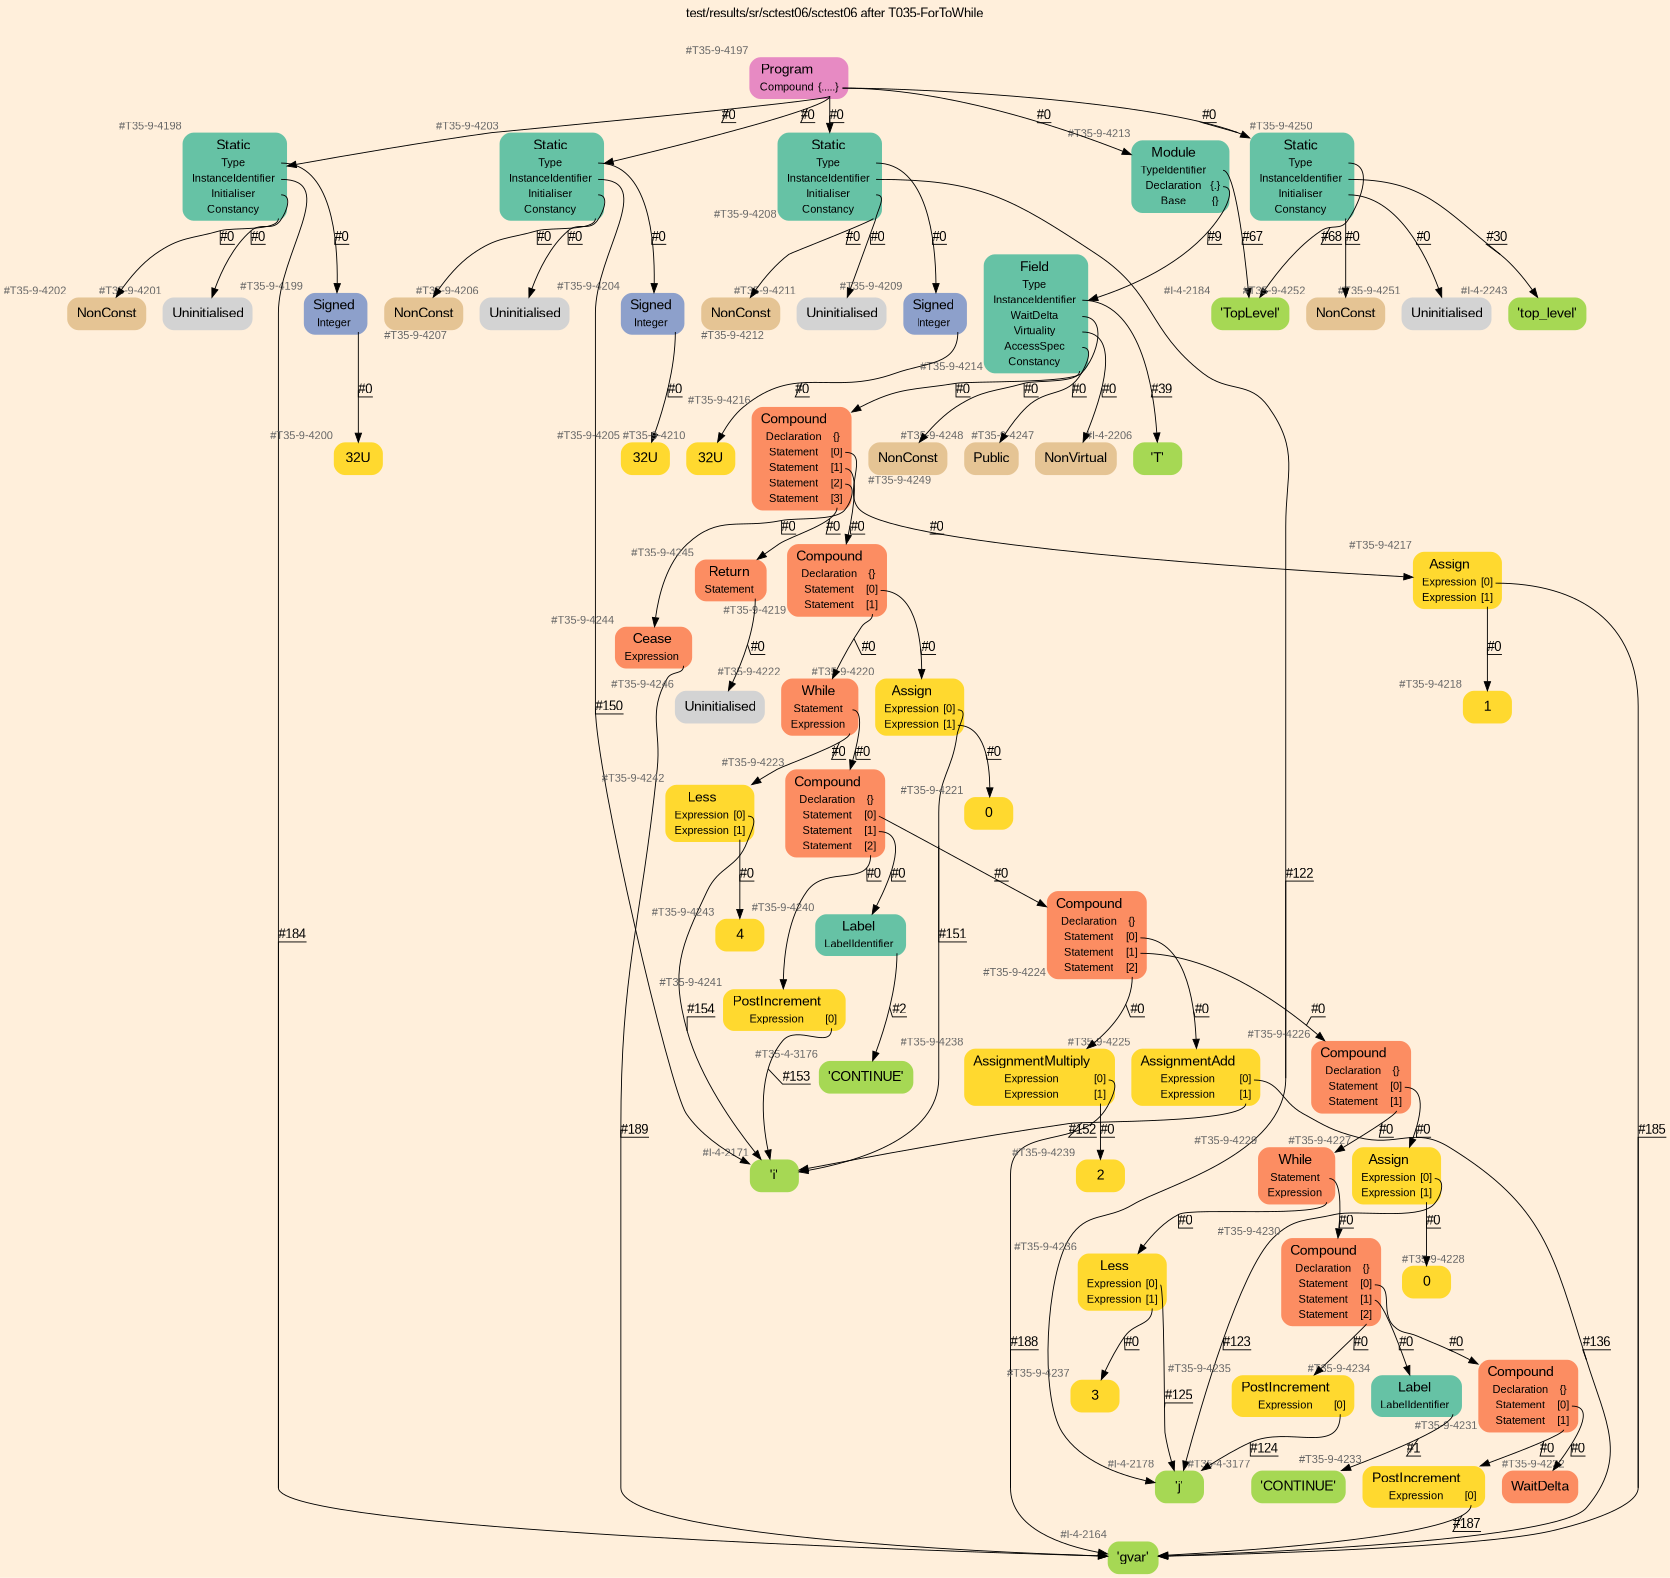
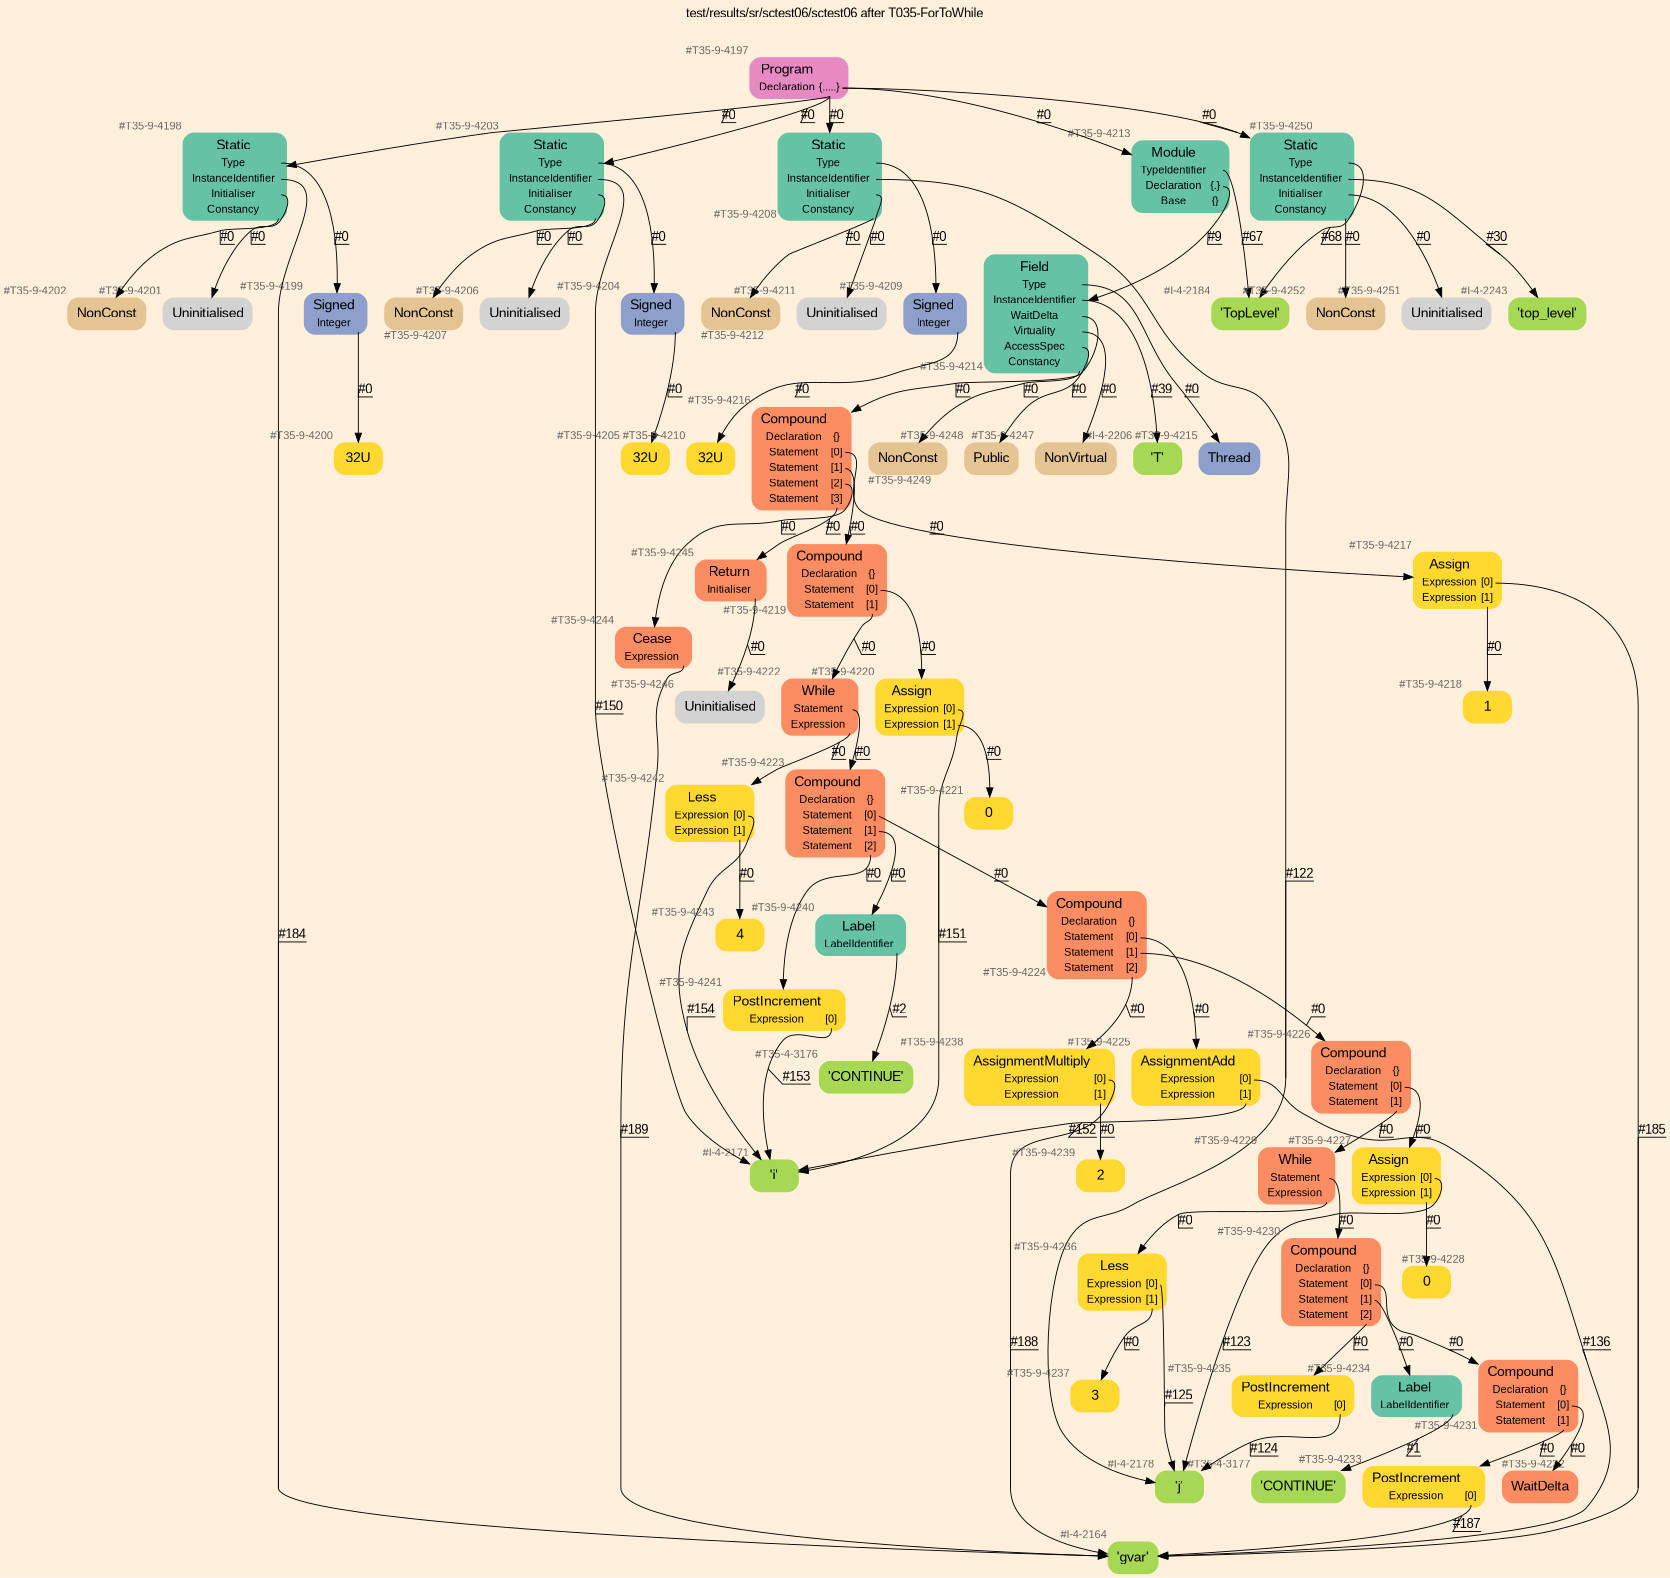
node "Program": text "Compound" -> "Declaration"
node "Thread": added
node "Return": text "Statement" -> "Initialiser"
